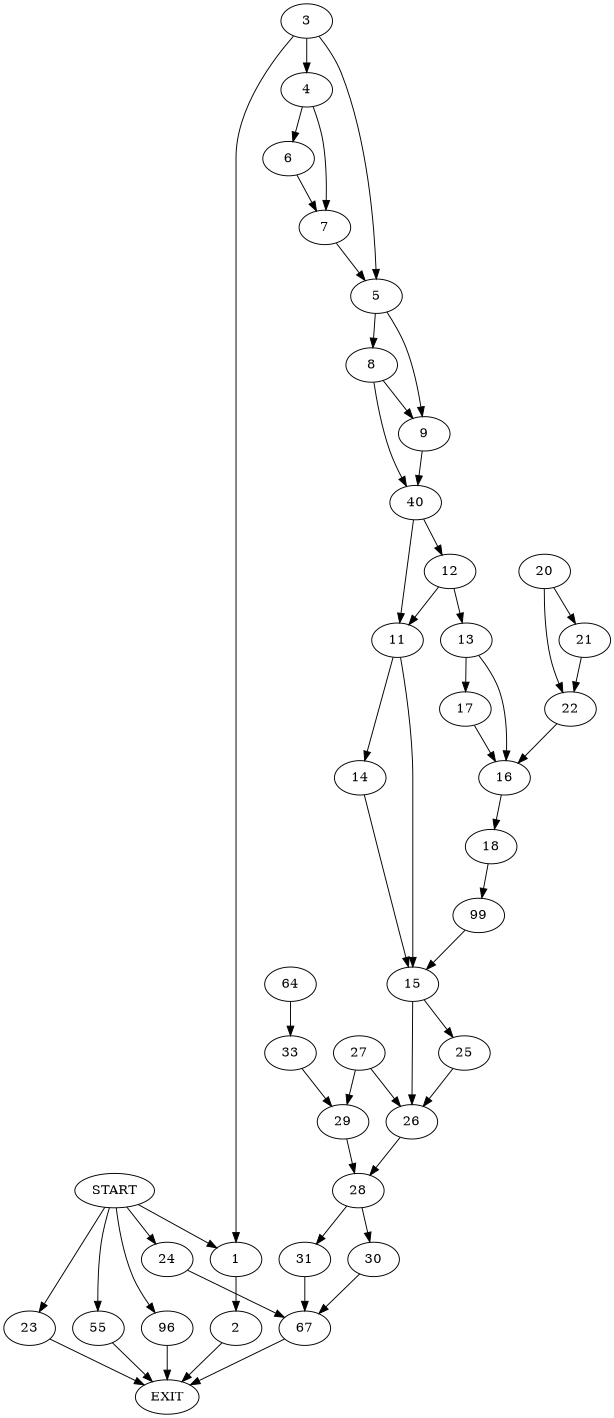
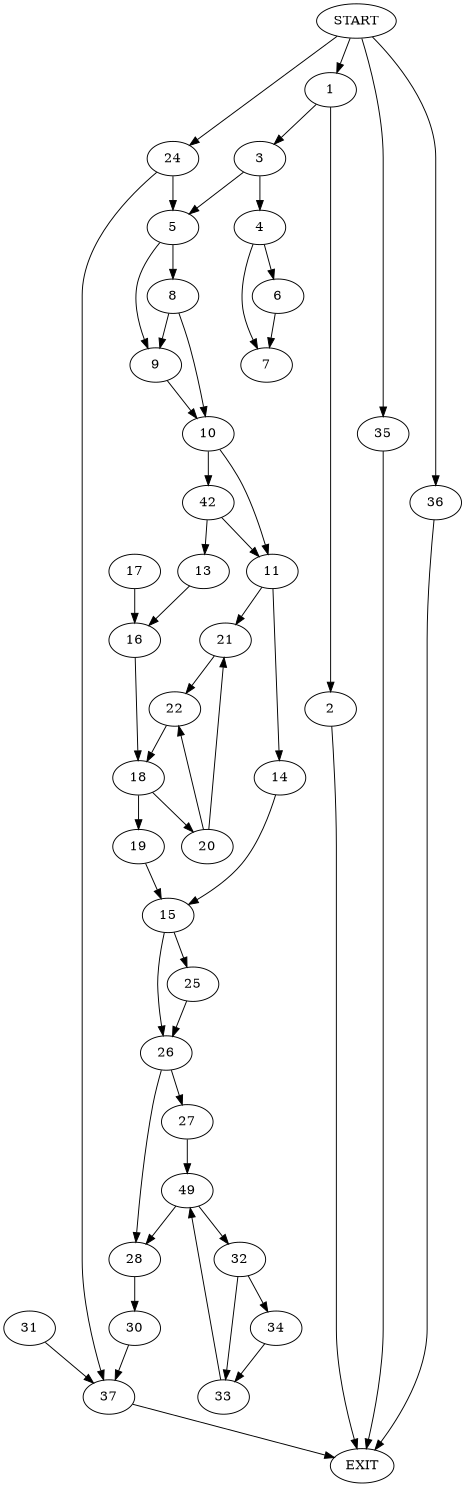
edge "7" -> "5": now "24" -> "5"
node "40": label "40" -> "10"
node "12": label "12" -> "42"
edge "3" -> "1": reversed
edge "13" -> "17": removed
edge "22" -> "16": now "22" -> "18"
edge "11" -> "15": now "11" -> "21"
edge "18" -> "20": added
node "99": label "99" -> "19"
node "64": label "64" -> "34"
edge "27" -> "26": reversed
node "29": label "29" -> "49"
edge "28" -> "31": removed
node "32": added
node "23": removed
node "55": label "55" -> "35"
node "96": label "96" -> "36"
node "67": label "67" -> "37"
